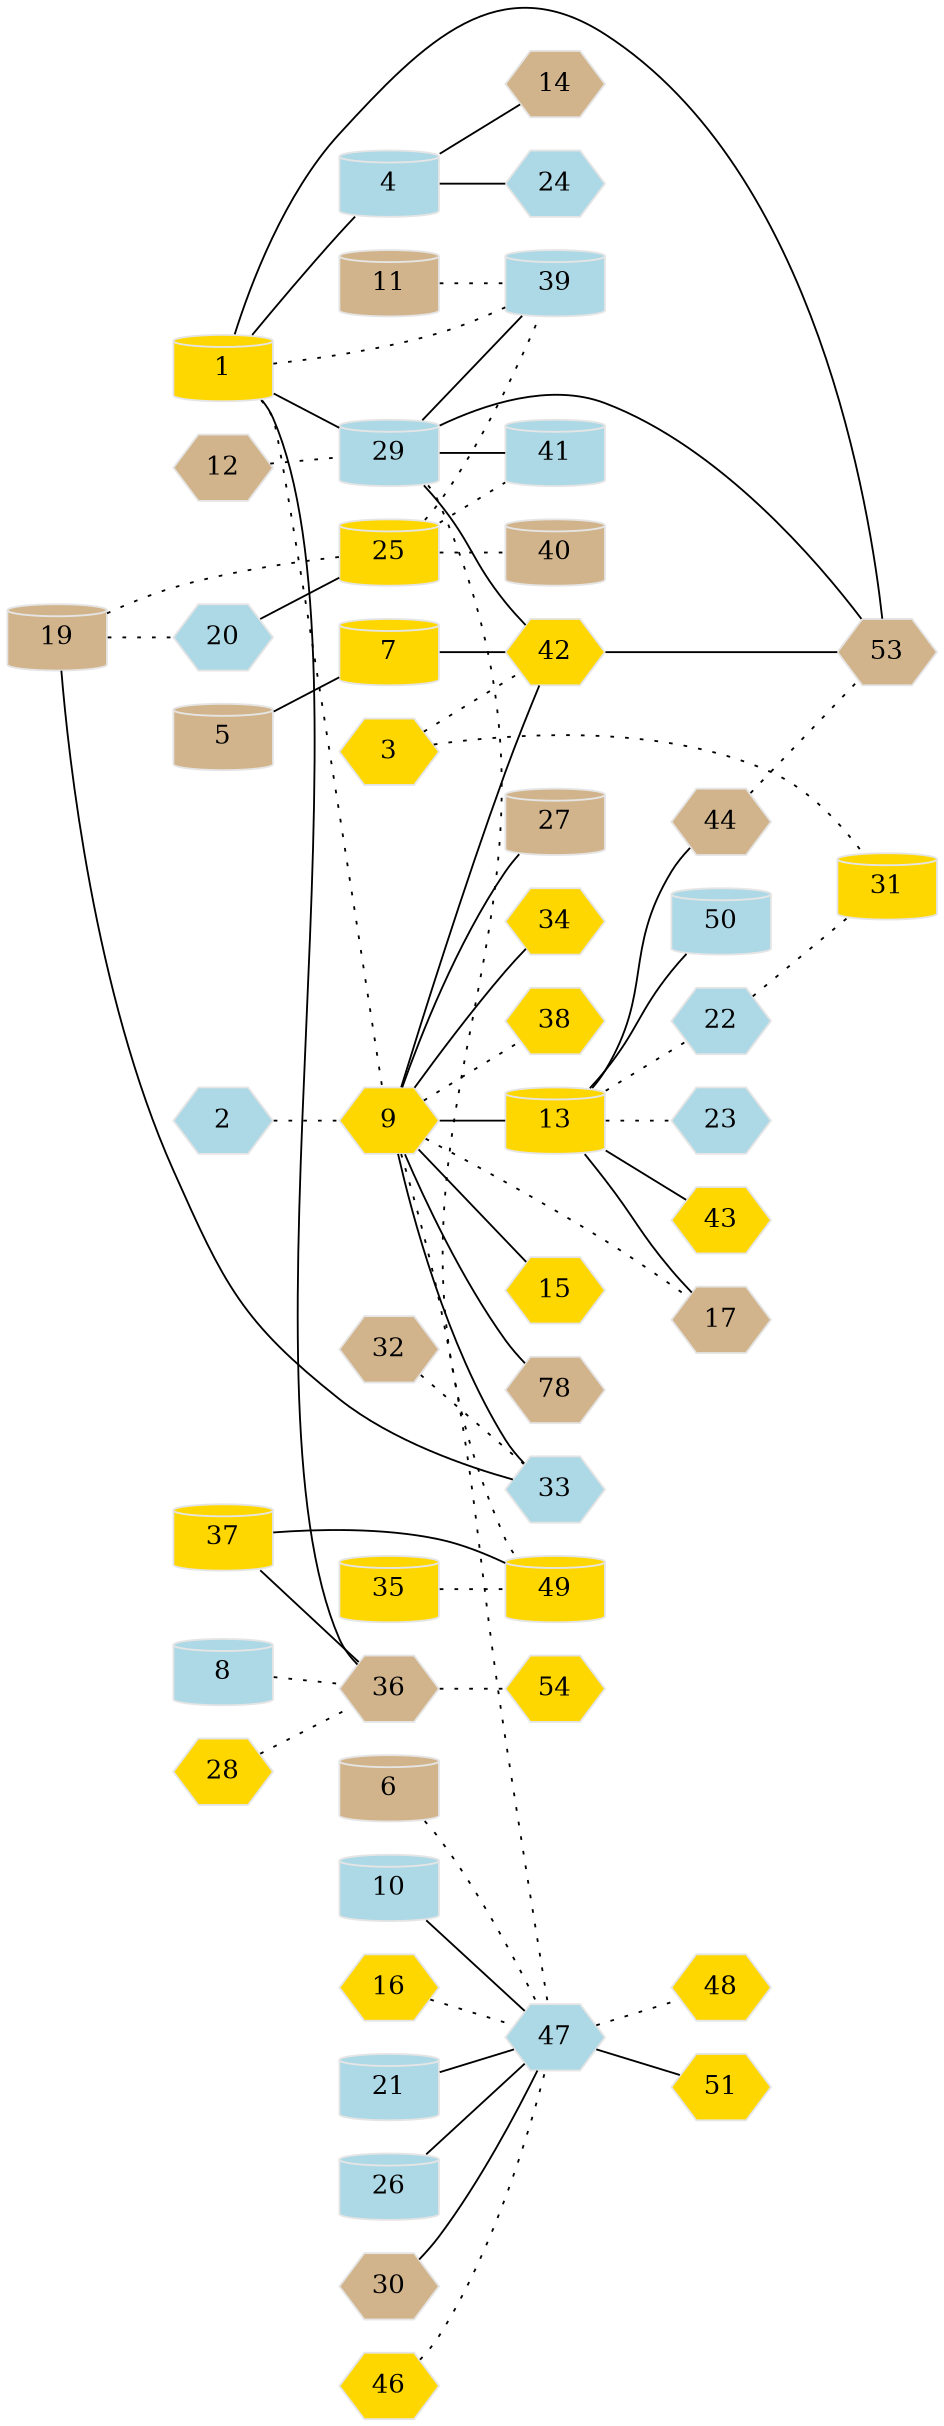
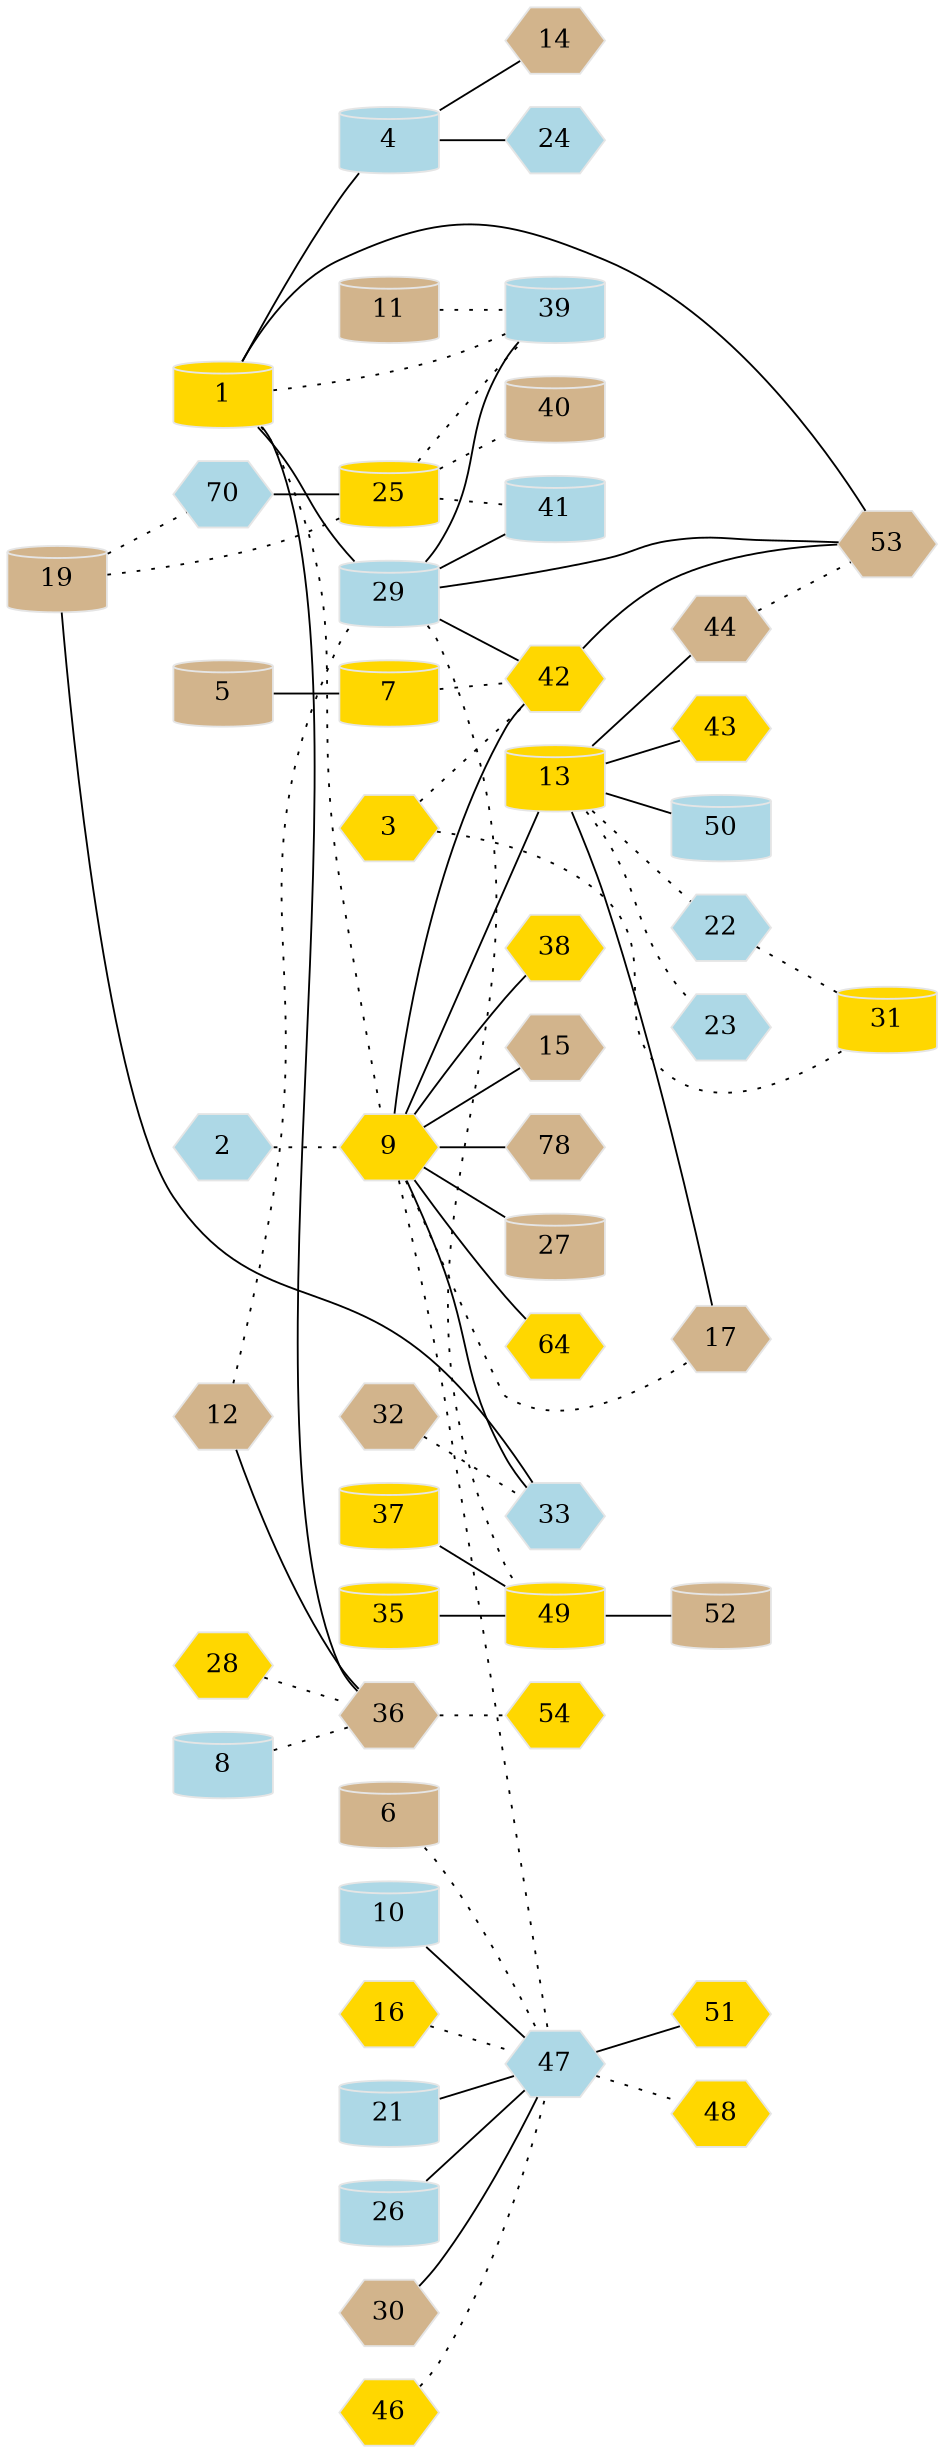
node "20": label "20" -> "70"
edge "7" -- "42": style solid -> dotted
node "34": label "34" -> "64"
edge "38" -- "9": style dotted -> solid
node "15": fillcolor gold -> tan
edge "35" -- "49": style dotted -> solid
edge "37" -- "36": now "12" -- "36"
node "52": added
